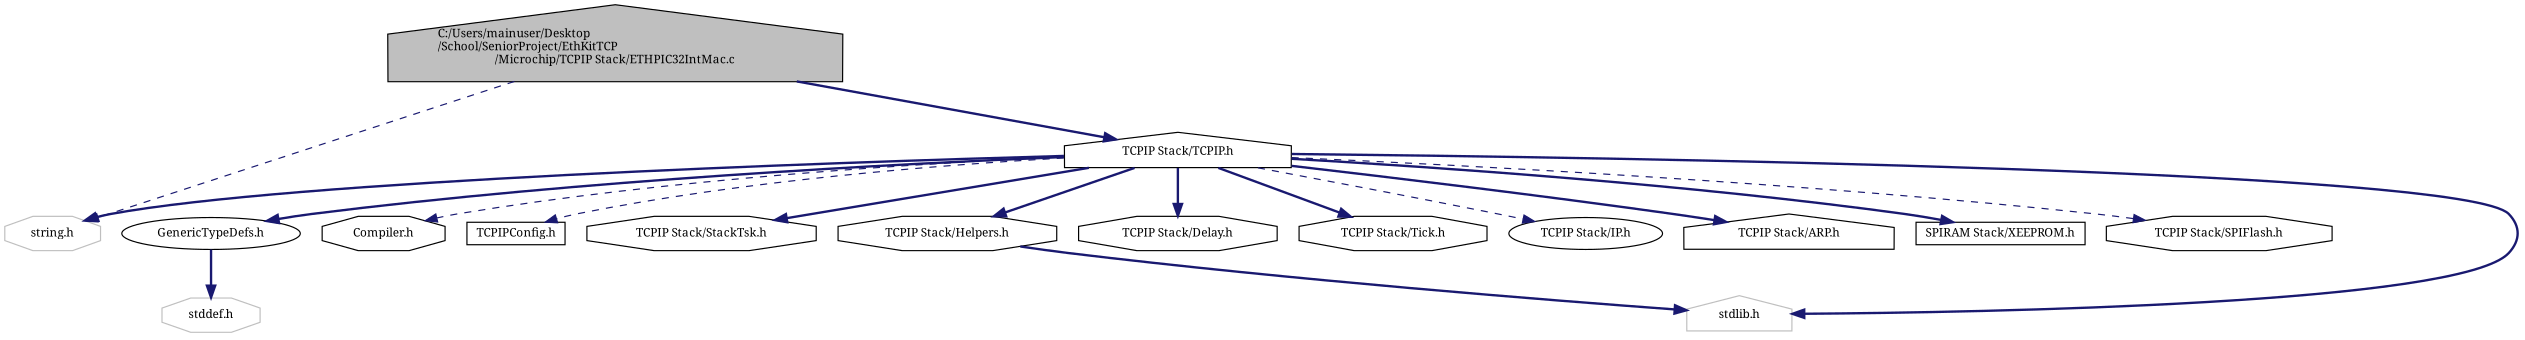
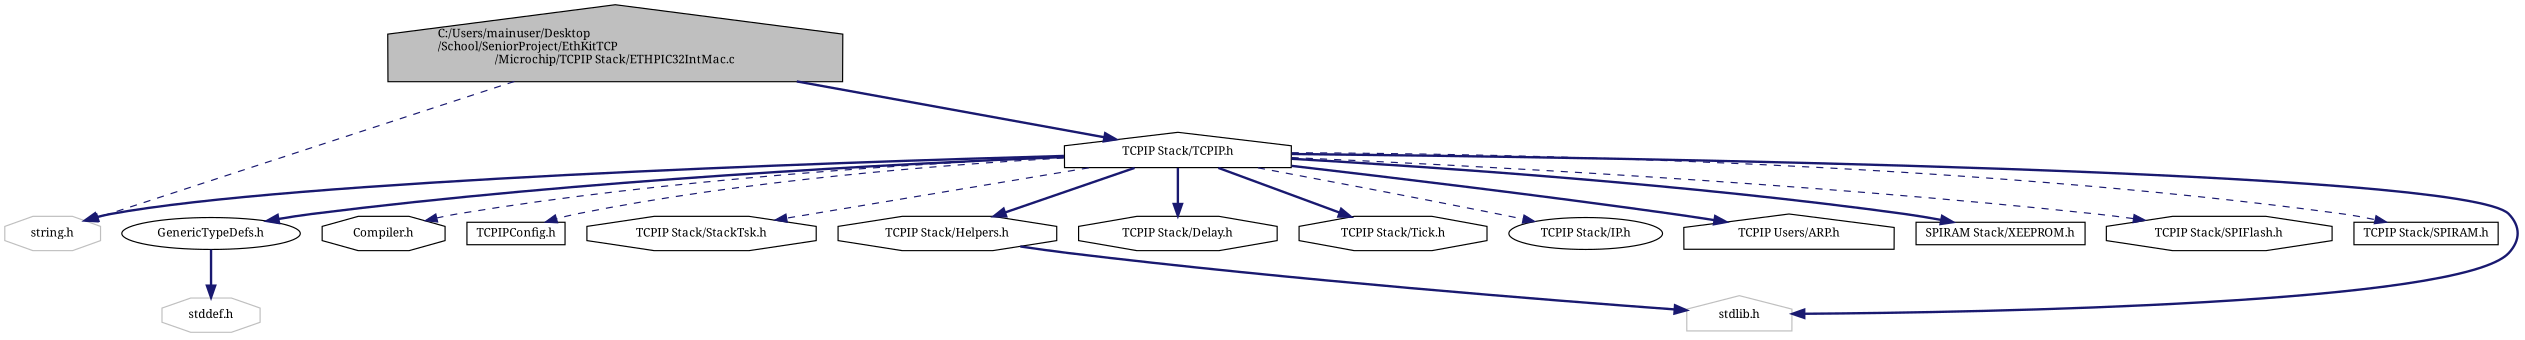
edge "TCPIP Stack/TCPIP.h" -> "TCPIP Stack/StackTsk.h": style bold -> dashed
node "TCPIP Stack/ARP.h": label "TCPIP Stack/ARP.h" -> "TCPIP Users/ARP.h"
node "TCPIP Stack/SPIRAM.h": added
